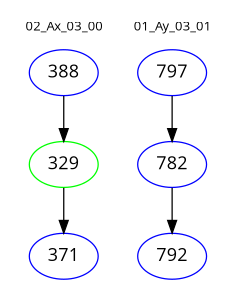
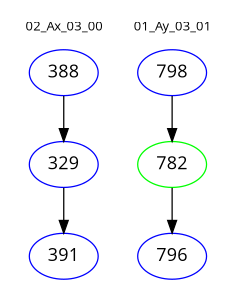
node "797": label "797" -> "798"
node "329": color green -> blue
node "782": color blue -> green
node "371": label "371" -> "391"
node "792": label "792" -> "796"
